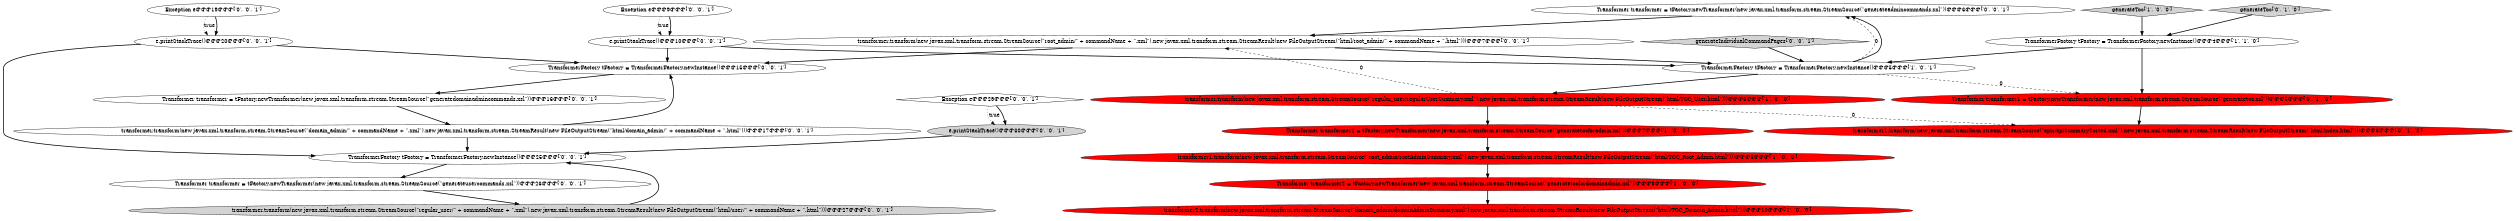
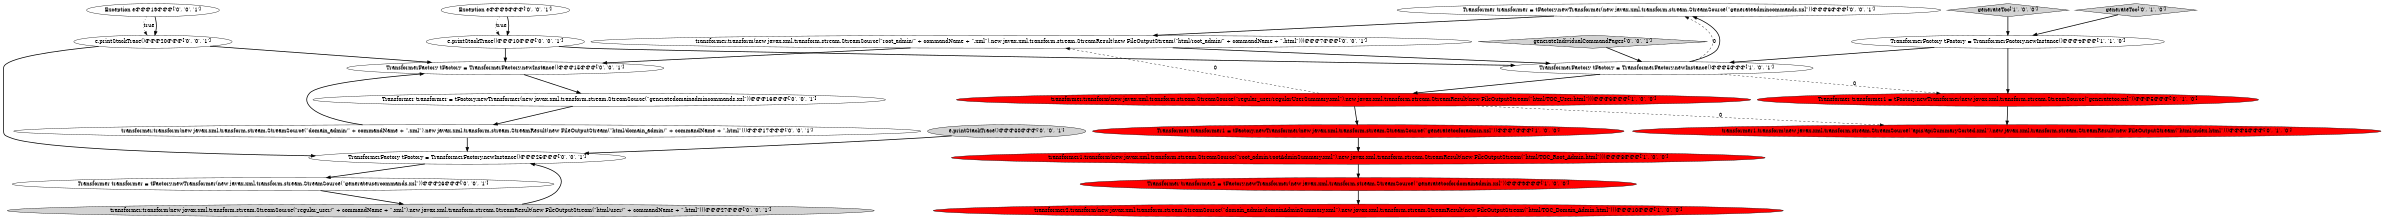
node "Exception e@@@29@@@['0', '0', '1']": removed
